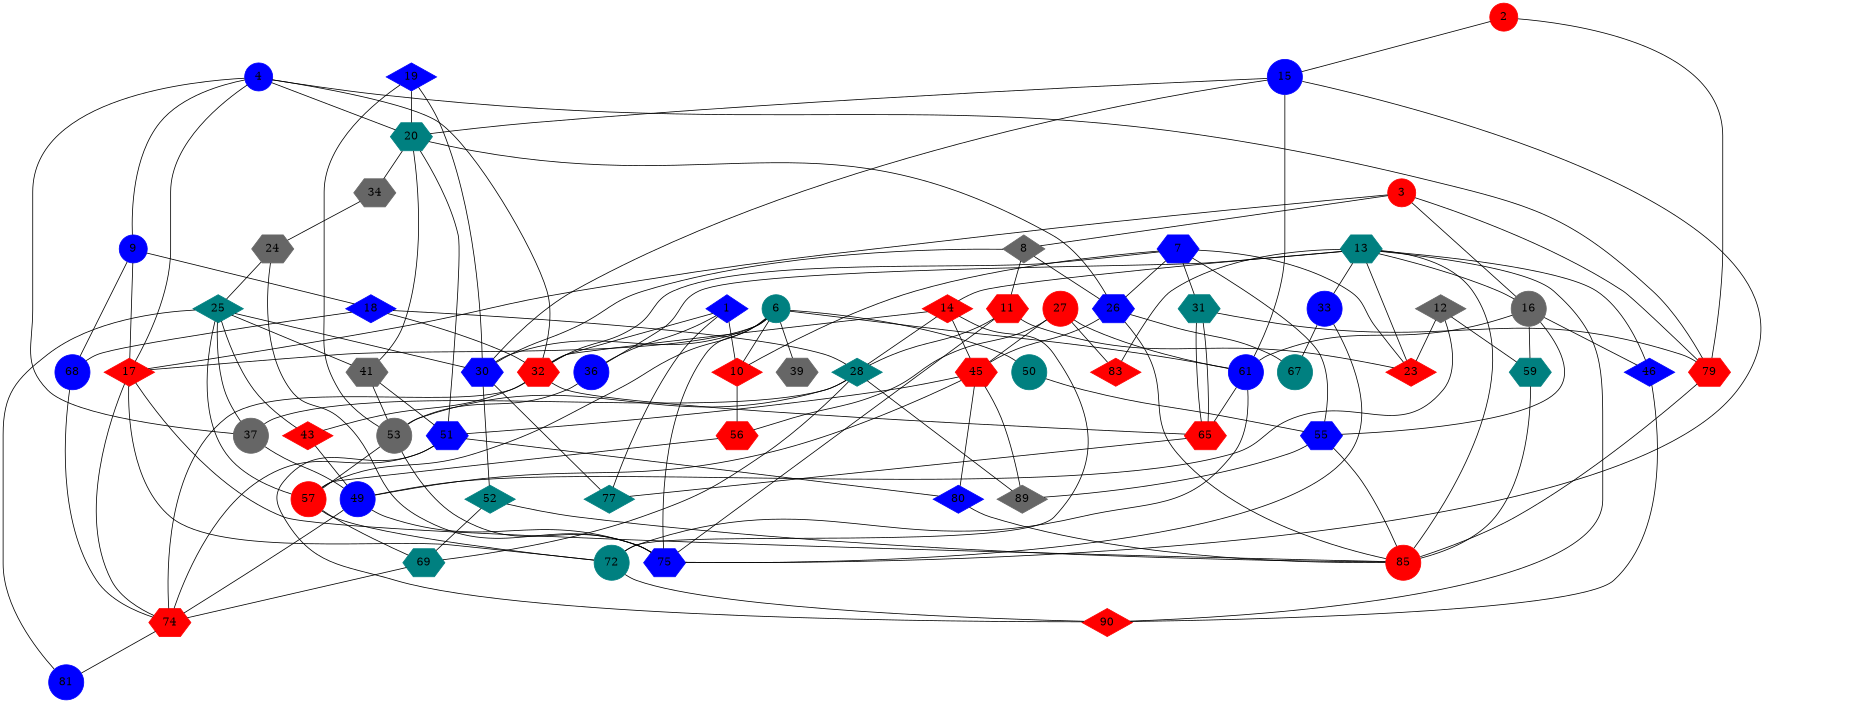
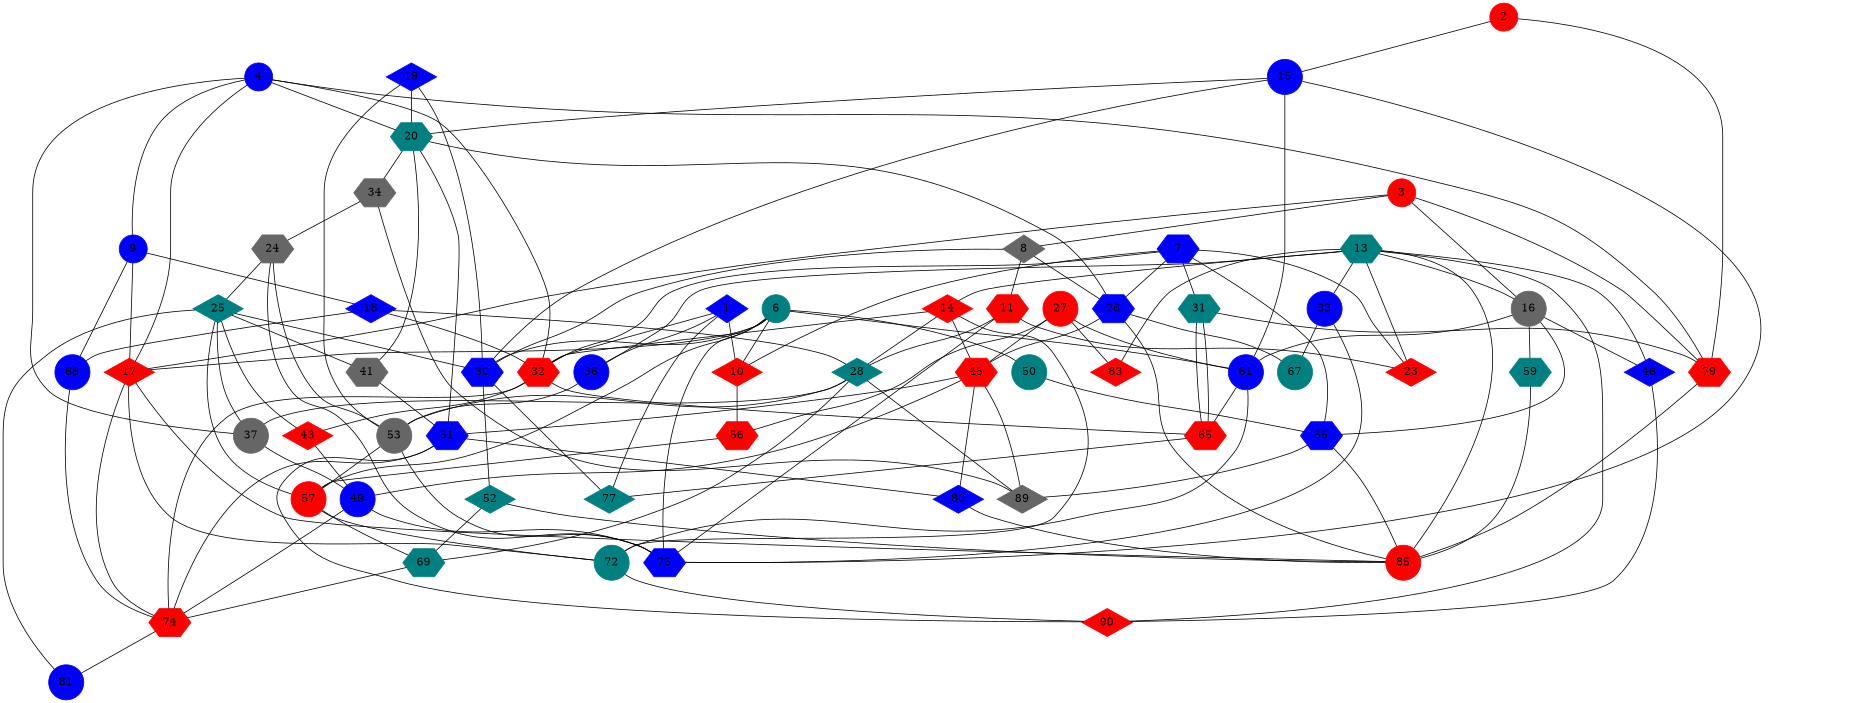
node "12": removed
node "39": removed
edge "41" -- "53": now "24" -- "53"
edge "34" -- "89": added
